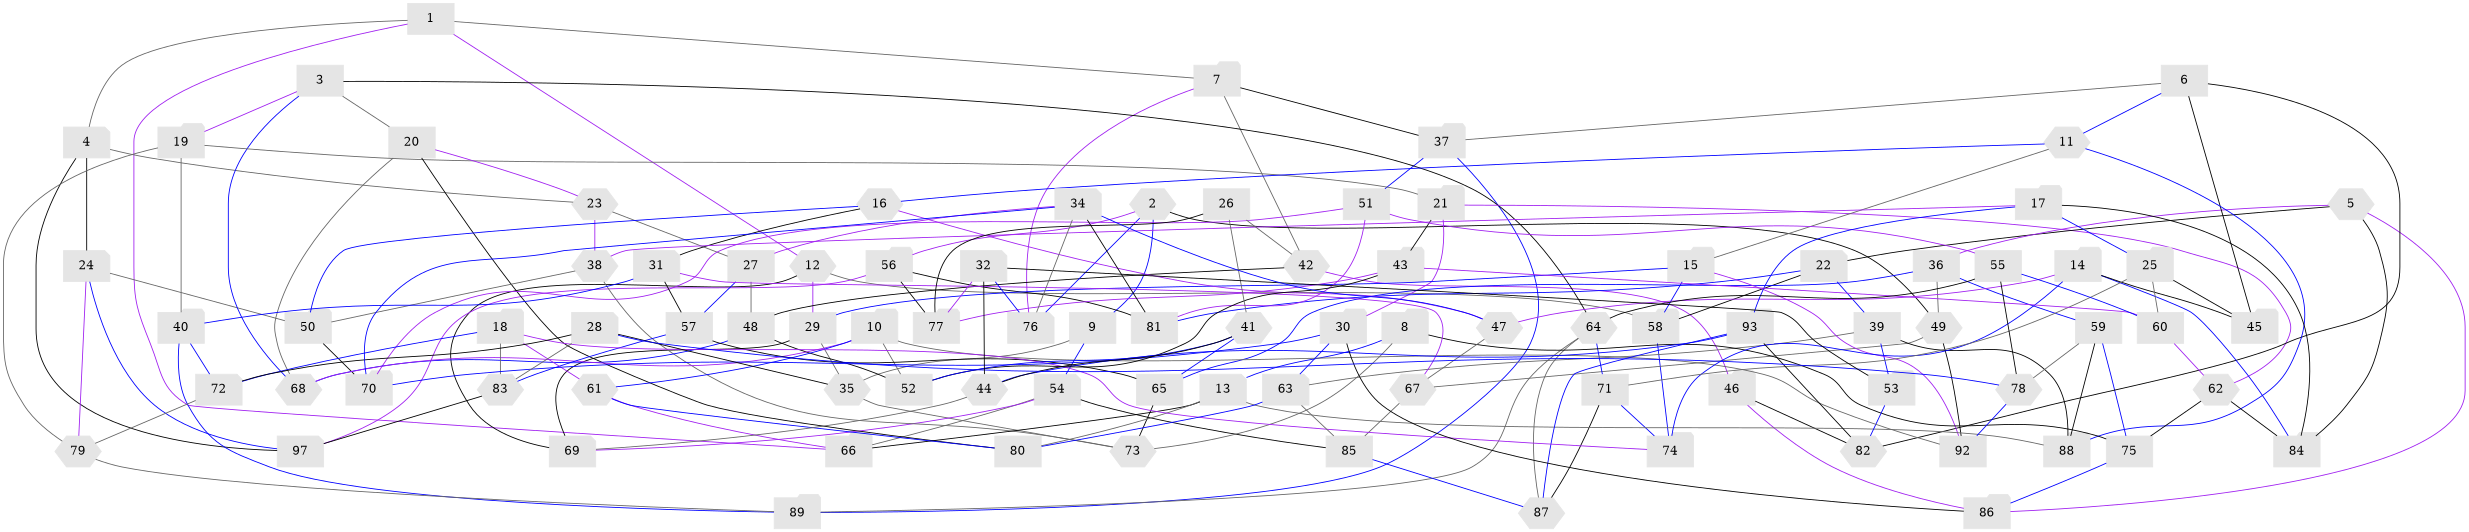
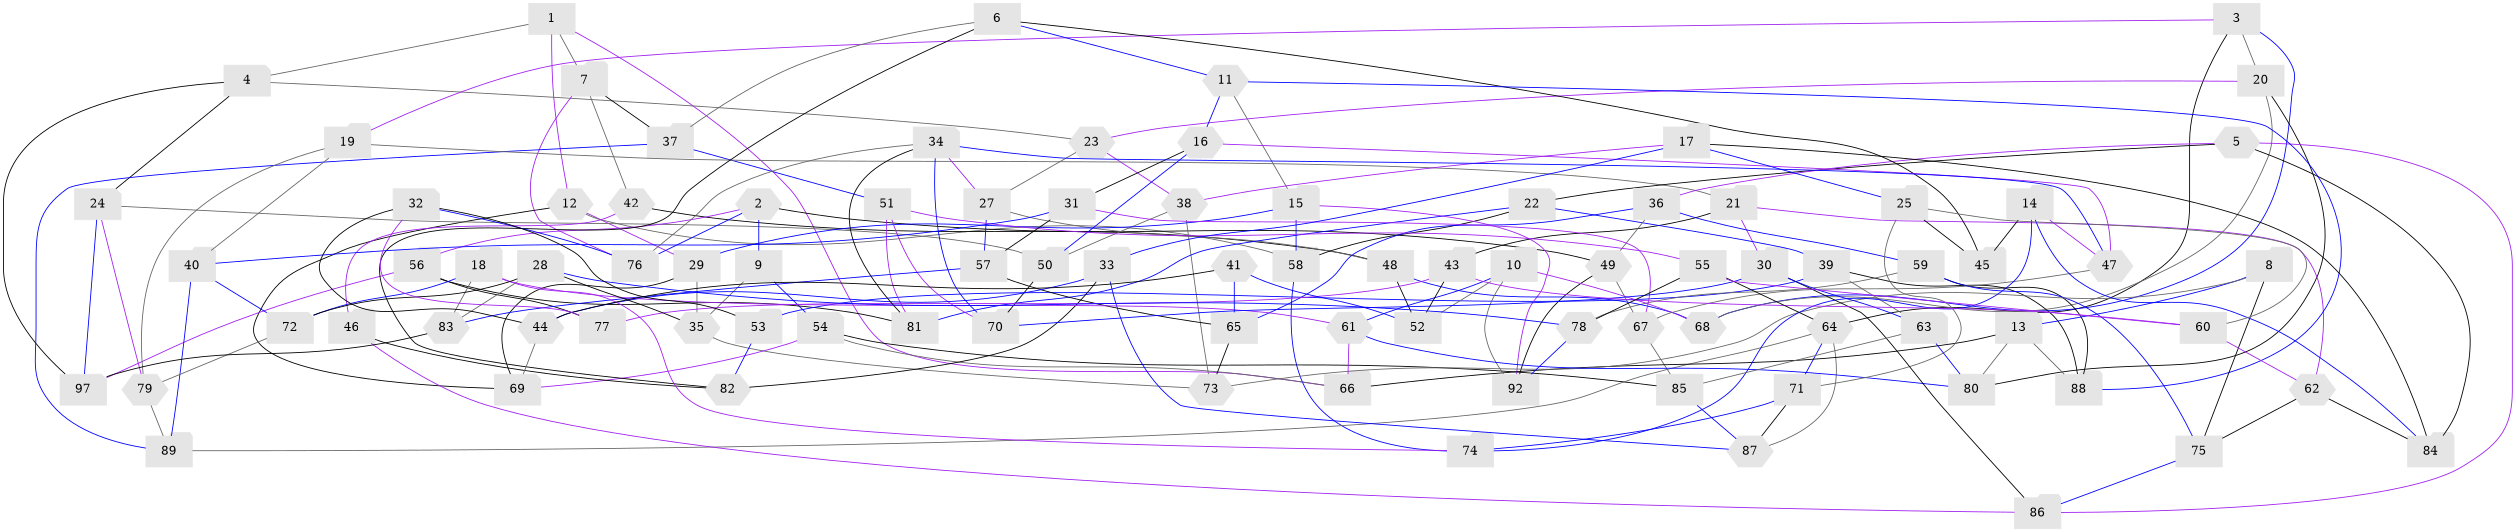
node "26": removed
edge "55" -- "60": color blue -> purple
node "93": label "93" -> "33"
